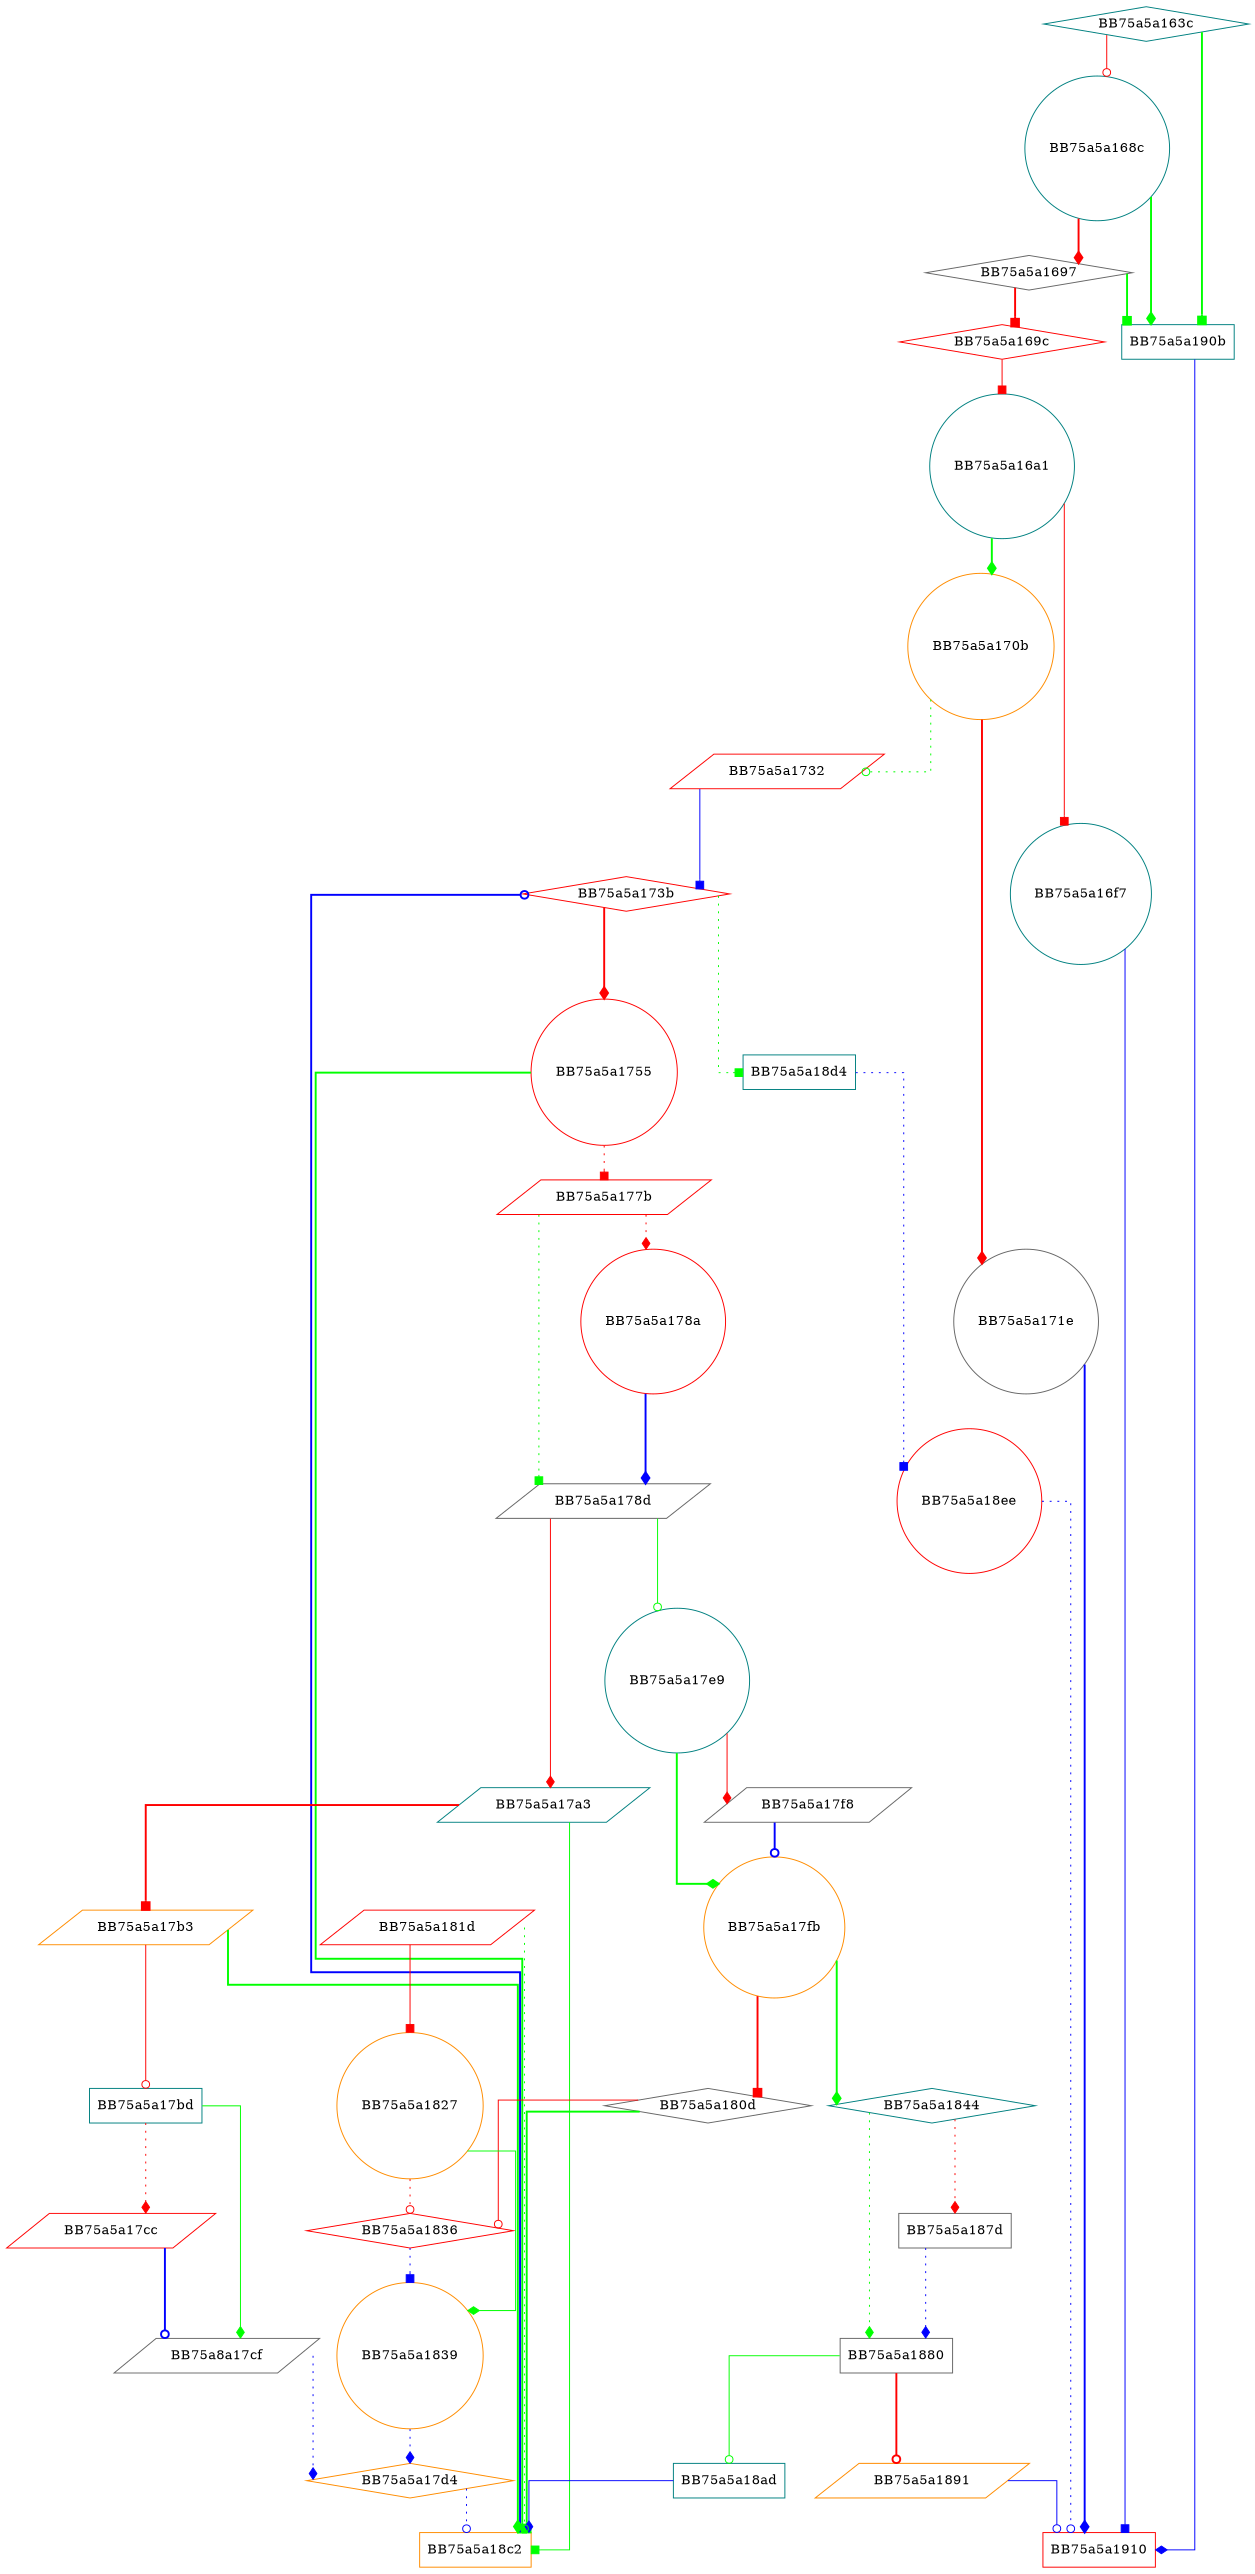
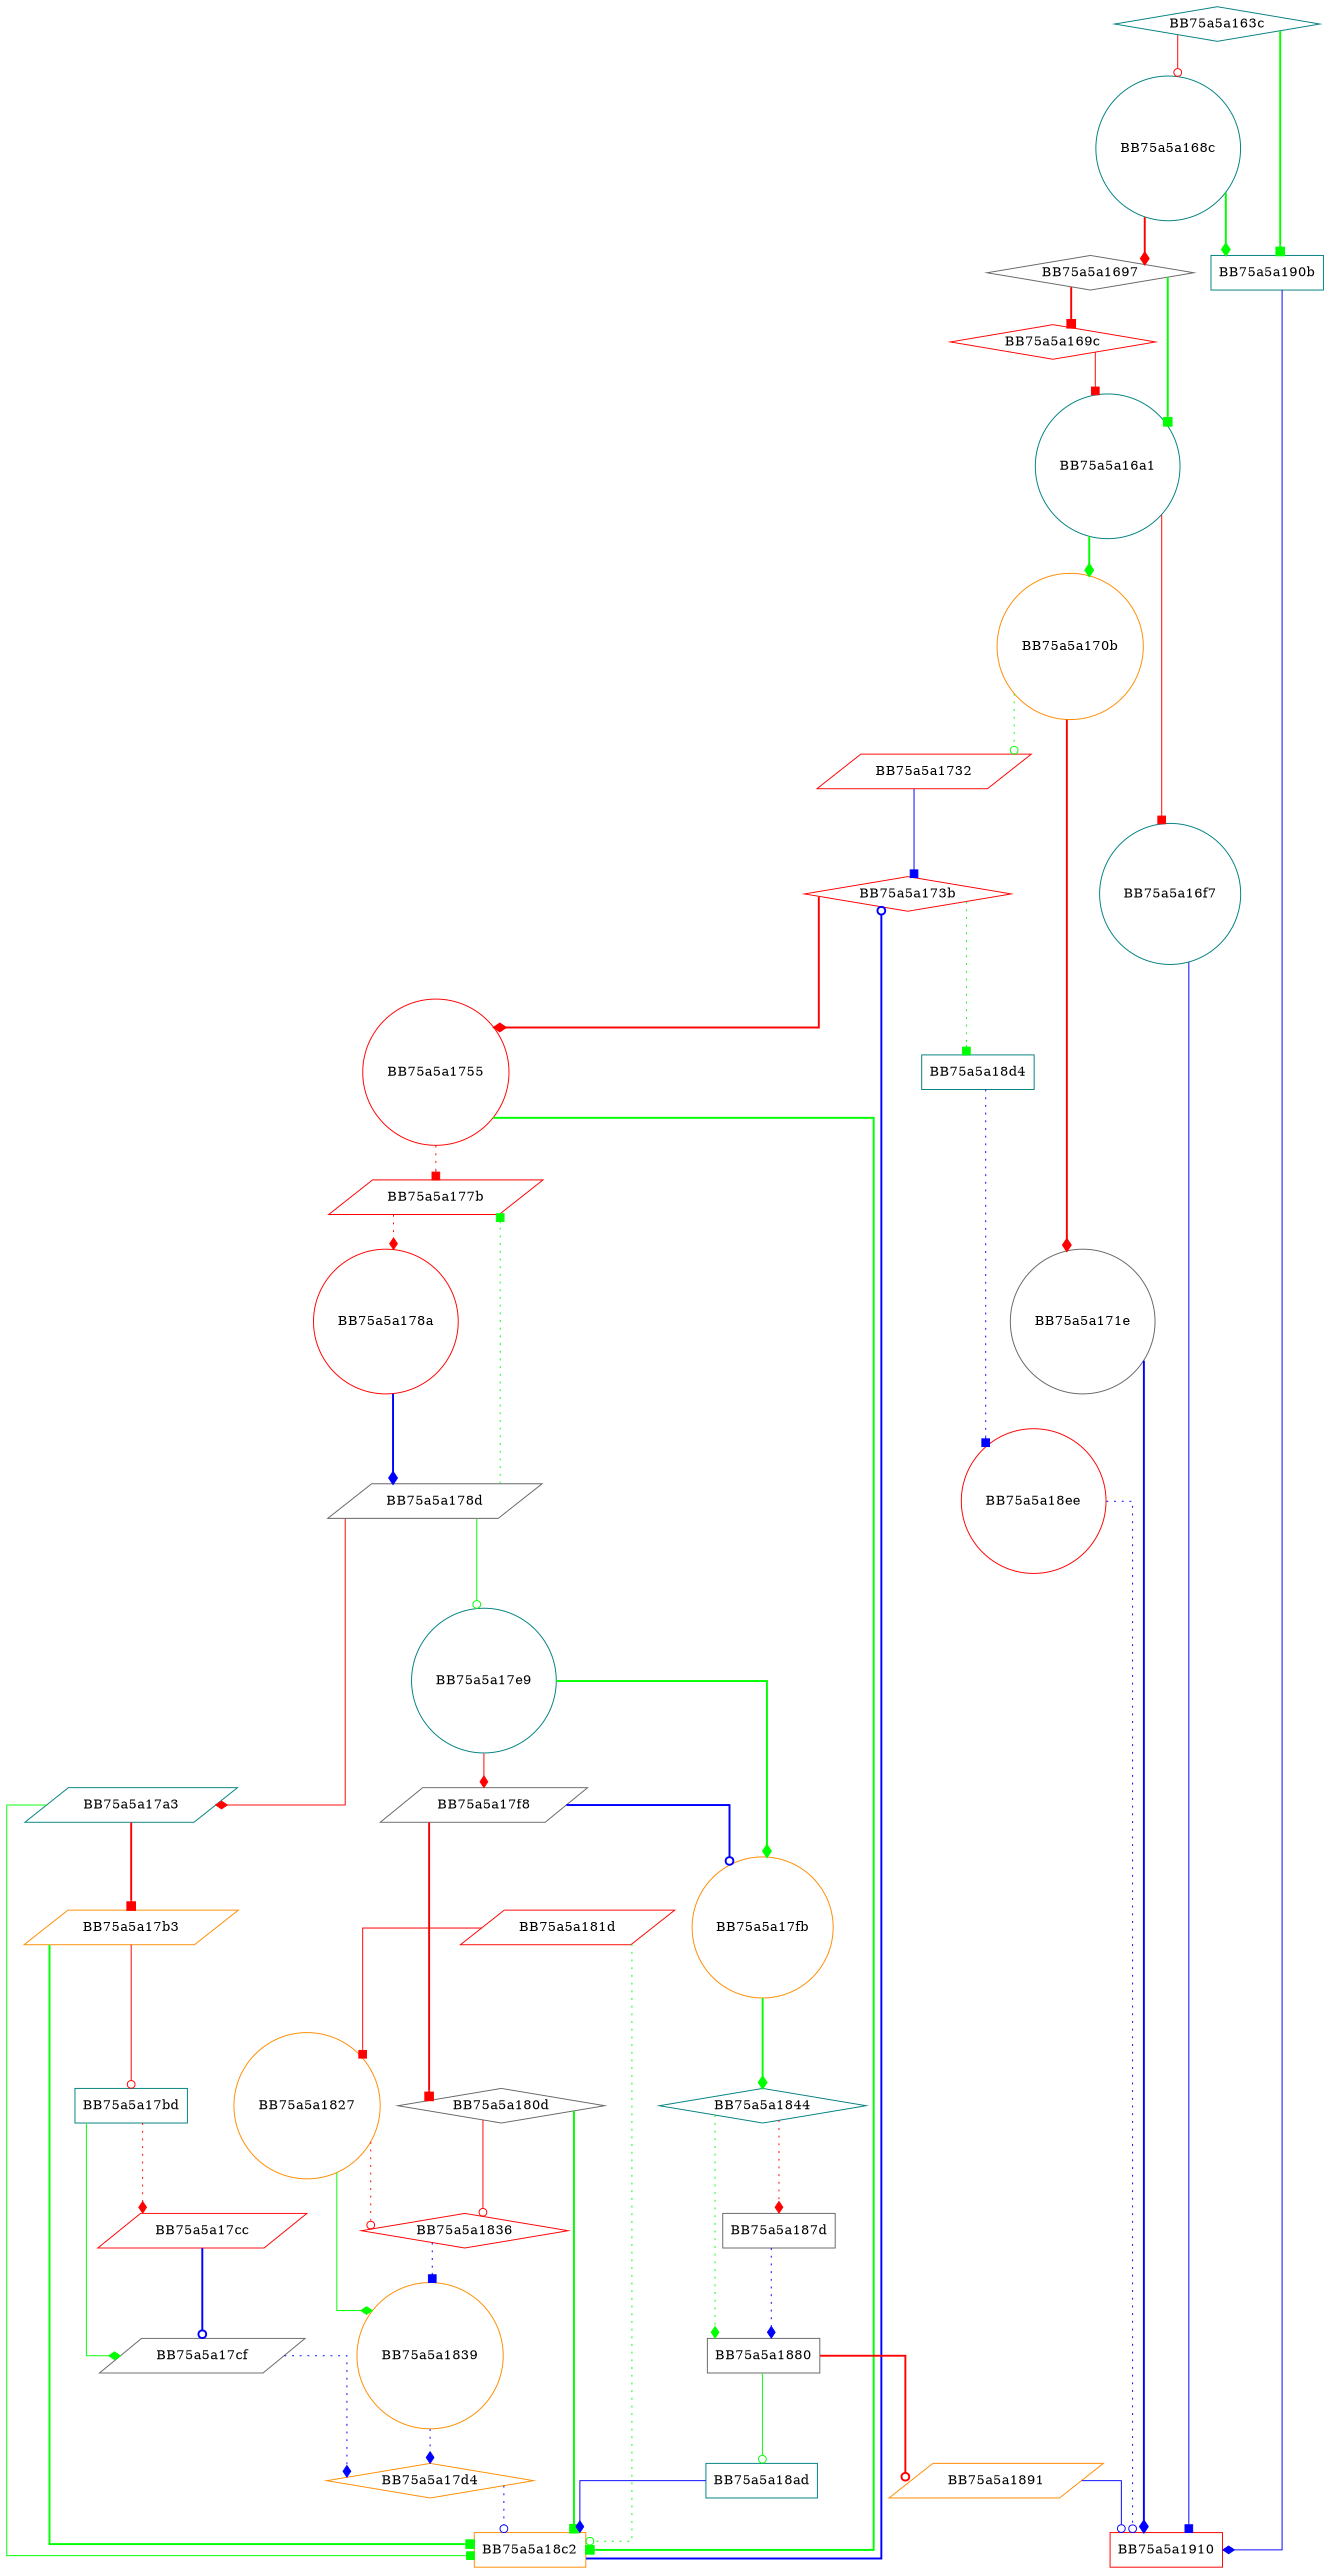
edge "BB75a5a1697" -> "BB75a5a190b": now "BB75a5a1697" -> "BB75a5a16a1"
edge "BB75a5a177b" -> "BB75a5a178d": reversed
edge "BB75a5a17b3" -> "BB75a5a18c2": arrowhead diamond -> box
edge "BB75a5a17fb" -> "BB75a5a180d": now "BB75a5a17f8" -> "BB75a5a180d"
node "BB75a8a17cf": label "BB75a8a17cf" -> "BB75a5a17cf"
